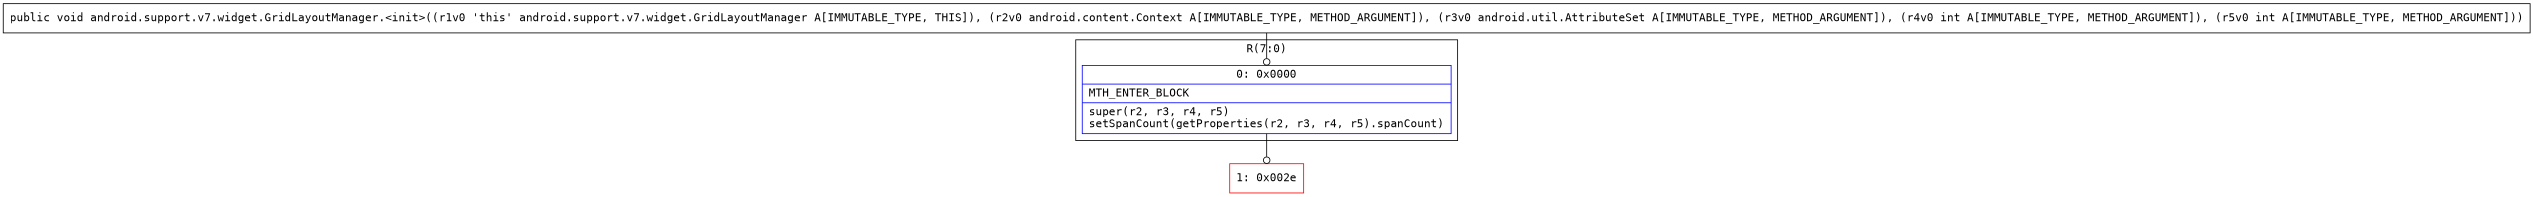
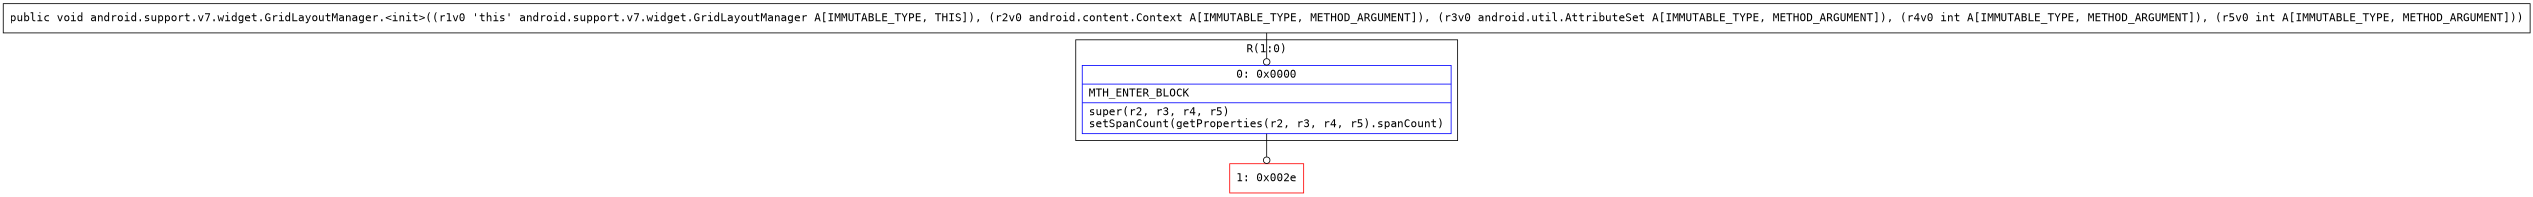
cluster "R(7:0)": label "R(7:0)" -> "R(1:0)"
